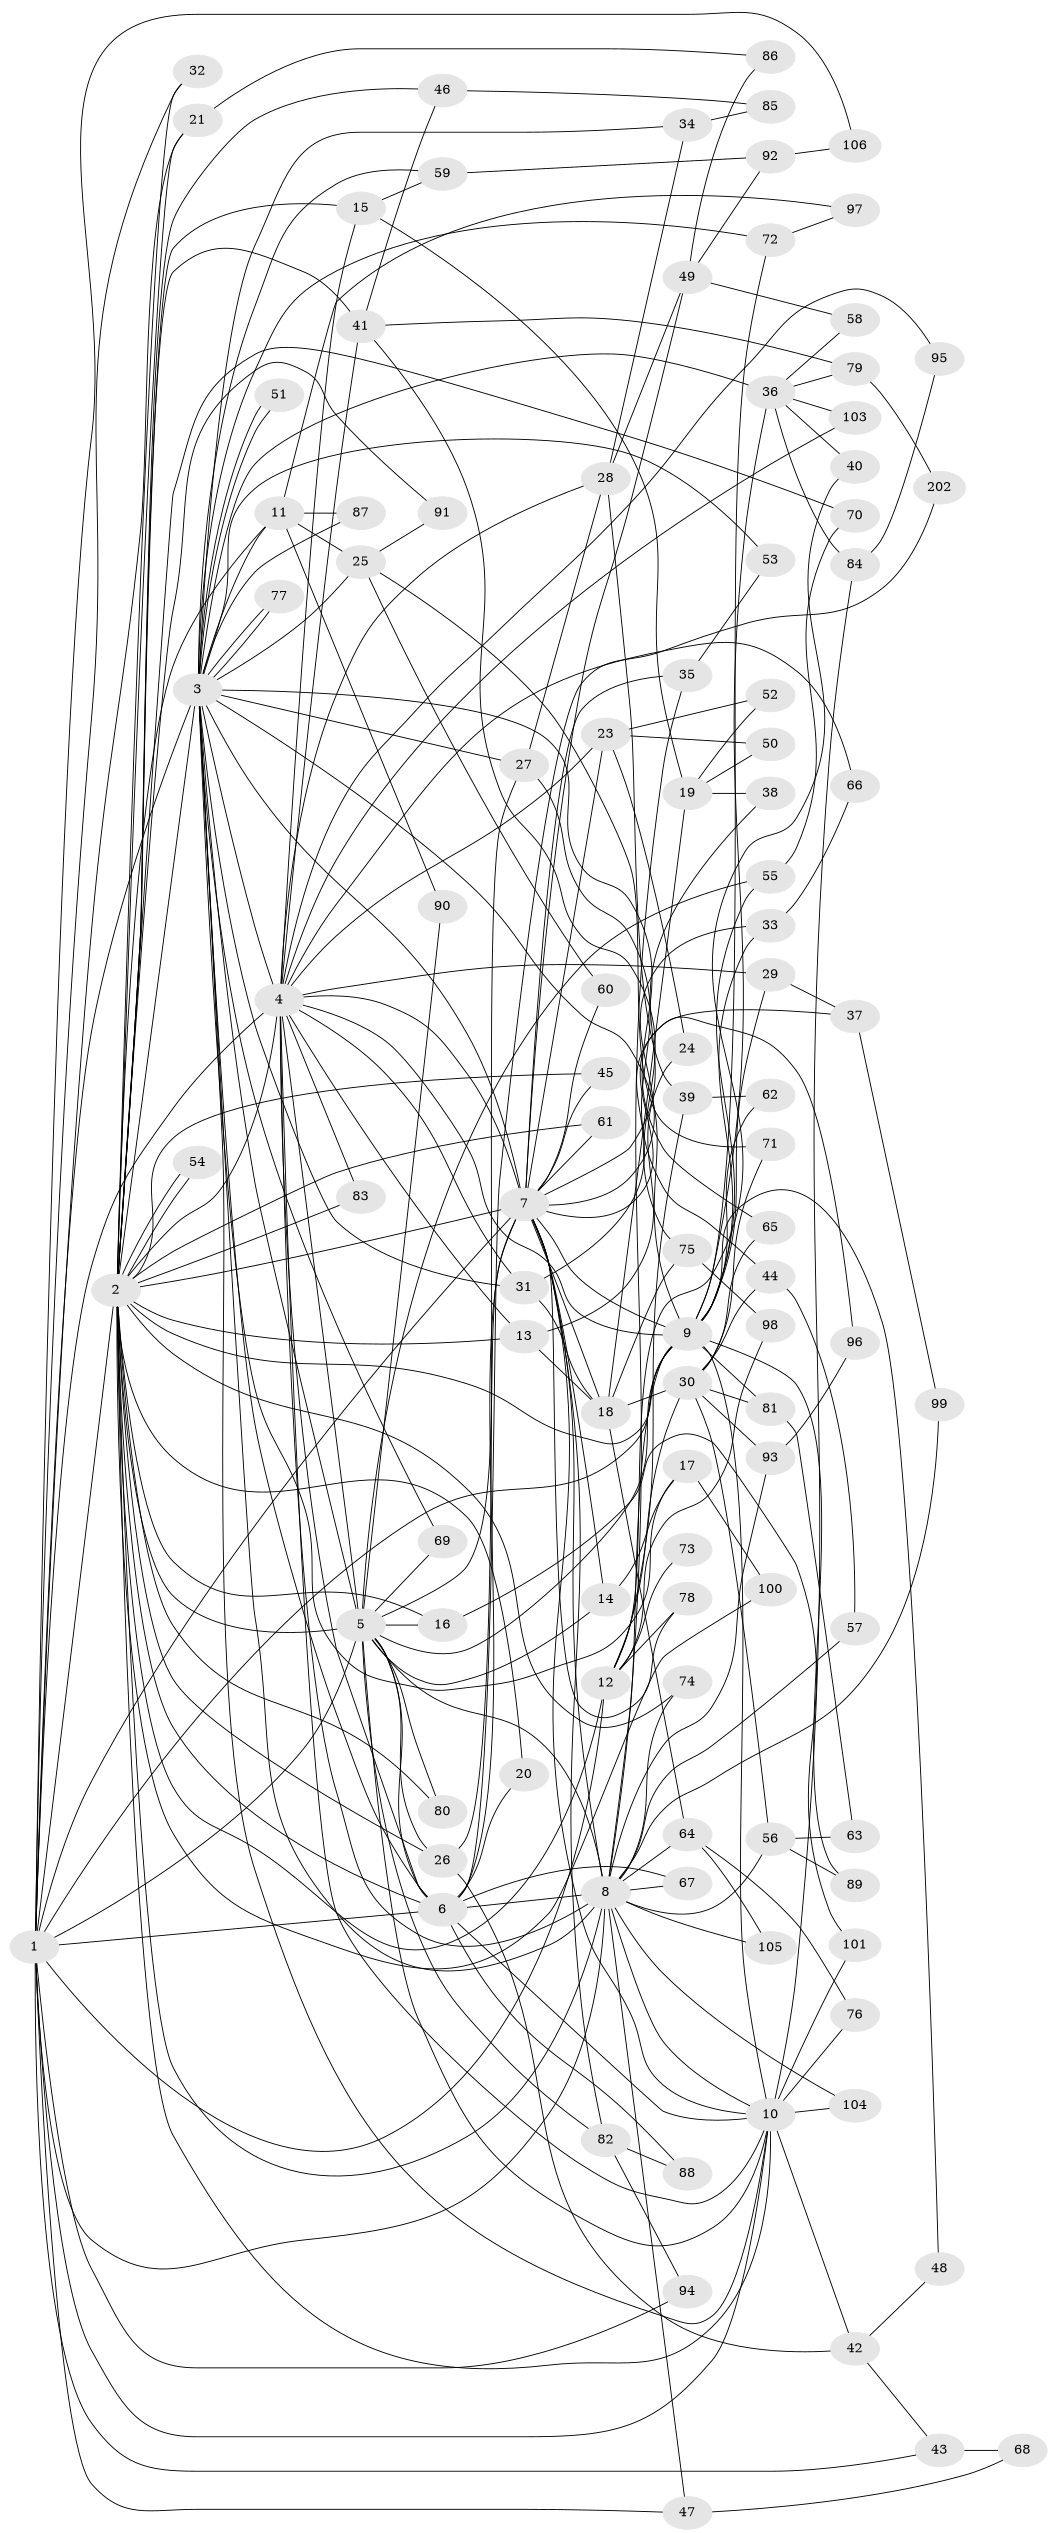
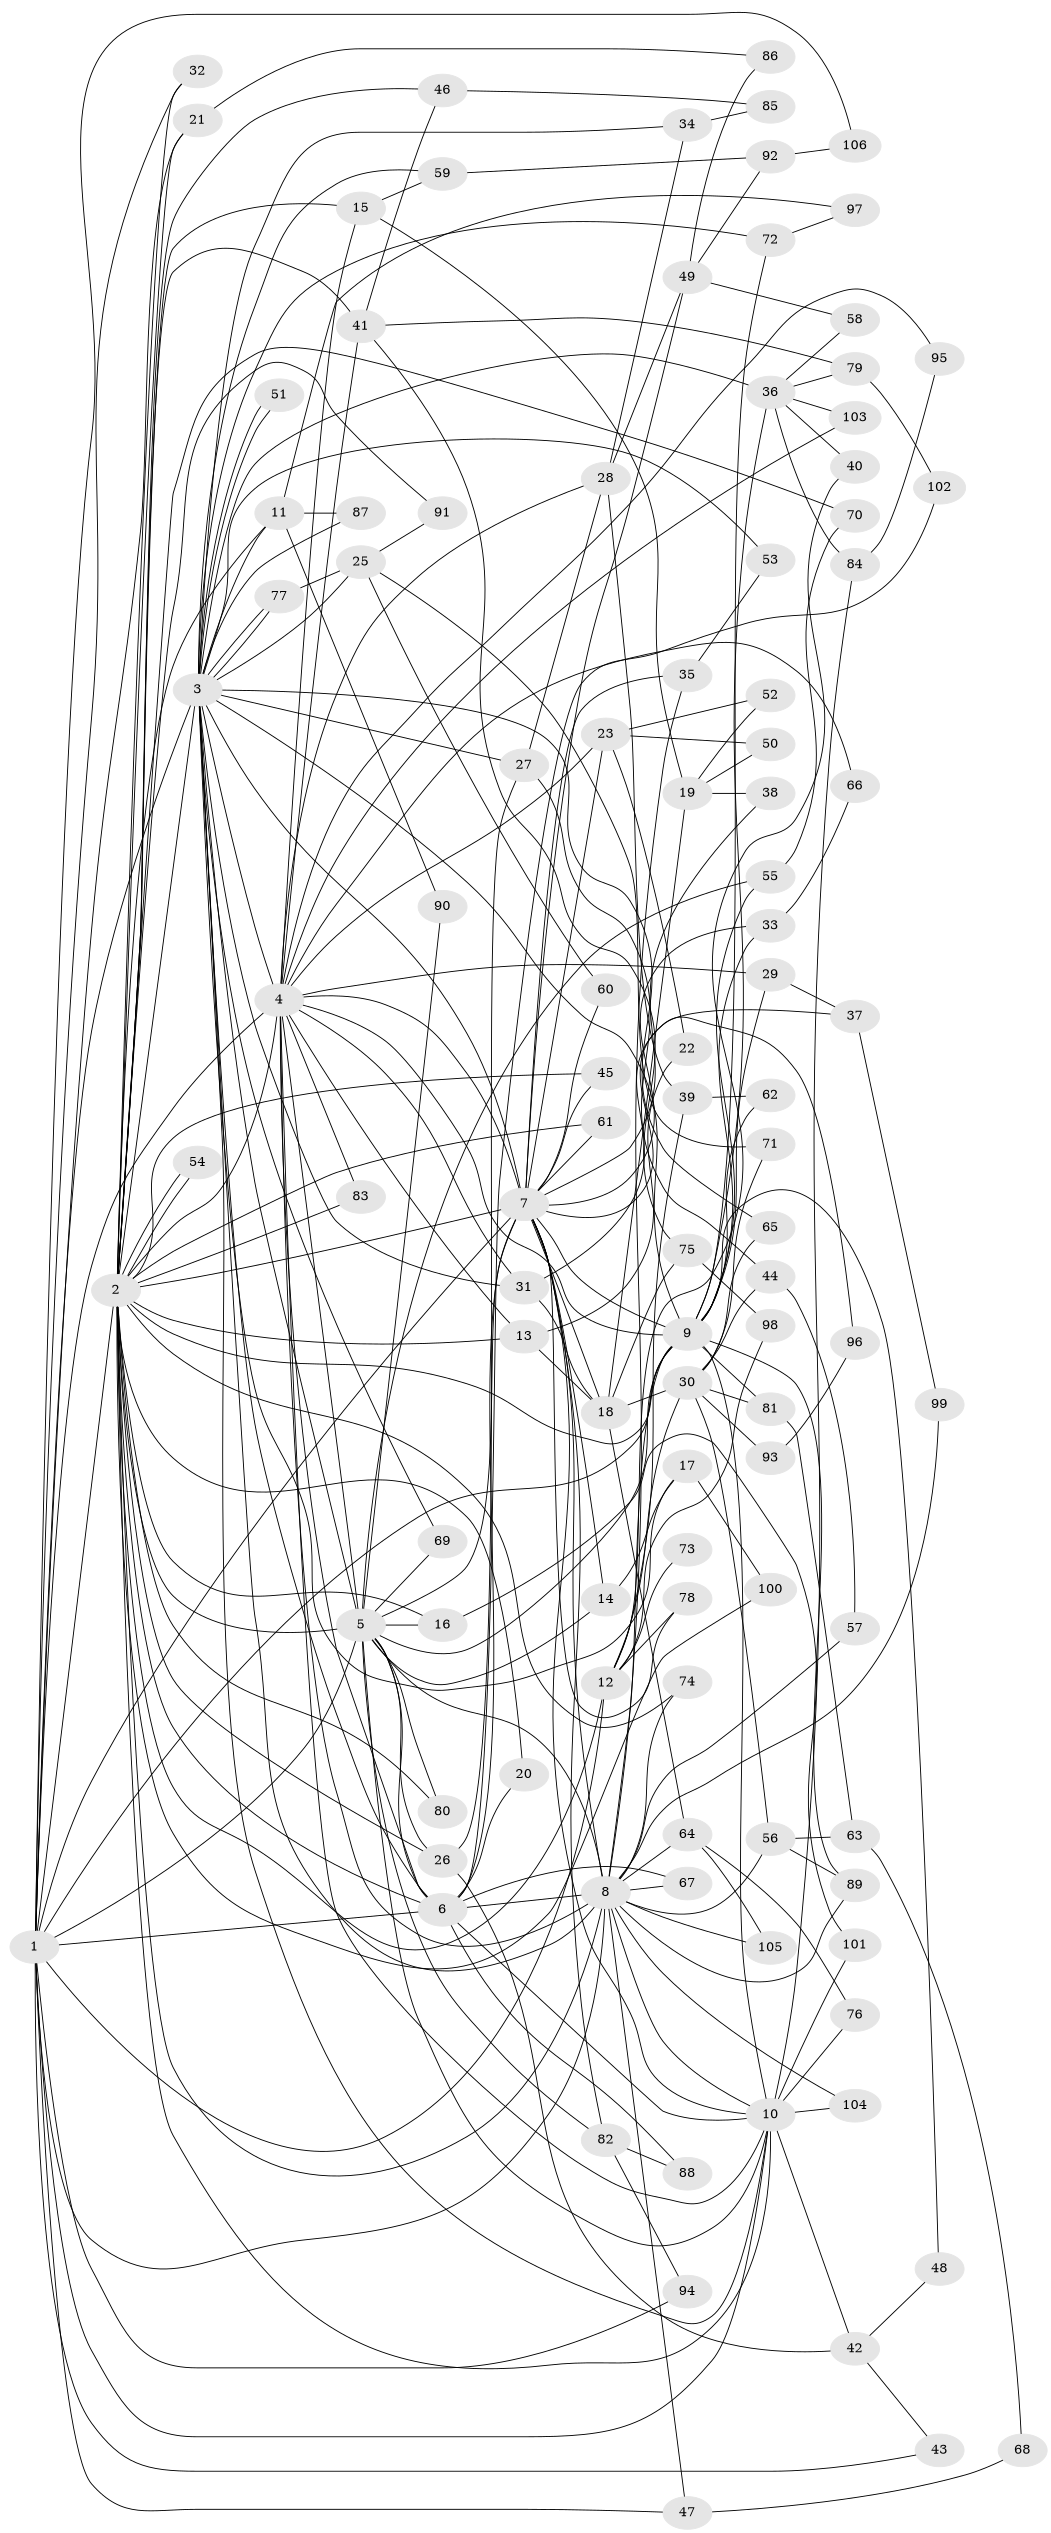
node "202": label "202" -> "102"
edge "11" -- "25": now "77" -- "25"
node "24": label "24" -> "22"
edge "93" -- "8": now "89" -- "8"
edge "43" -- "68": now "63" -- "68"
